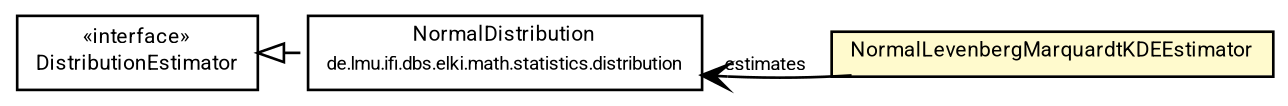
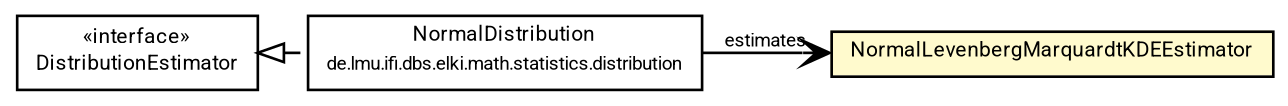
edge "NormalLevenbergMarquardtKDEEstimator" -> "NormalDistribution": reversed
